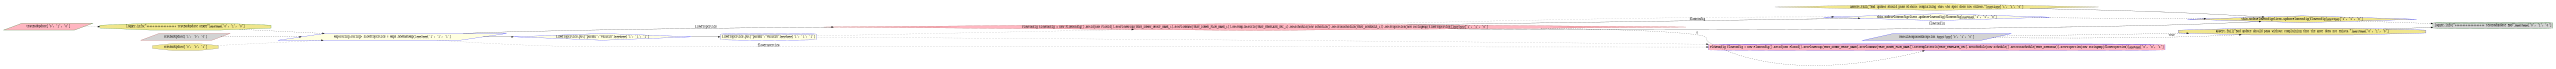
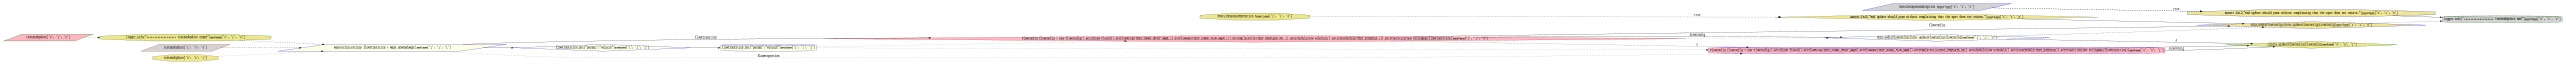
node "RestLiResponseException e@@@11@@@['1', '1', '0']": added
node "_client.updateFlowConfig(flowConfig)@@@8@@@['0', '0', '1']": added
